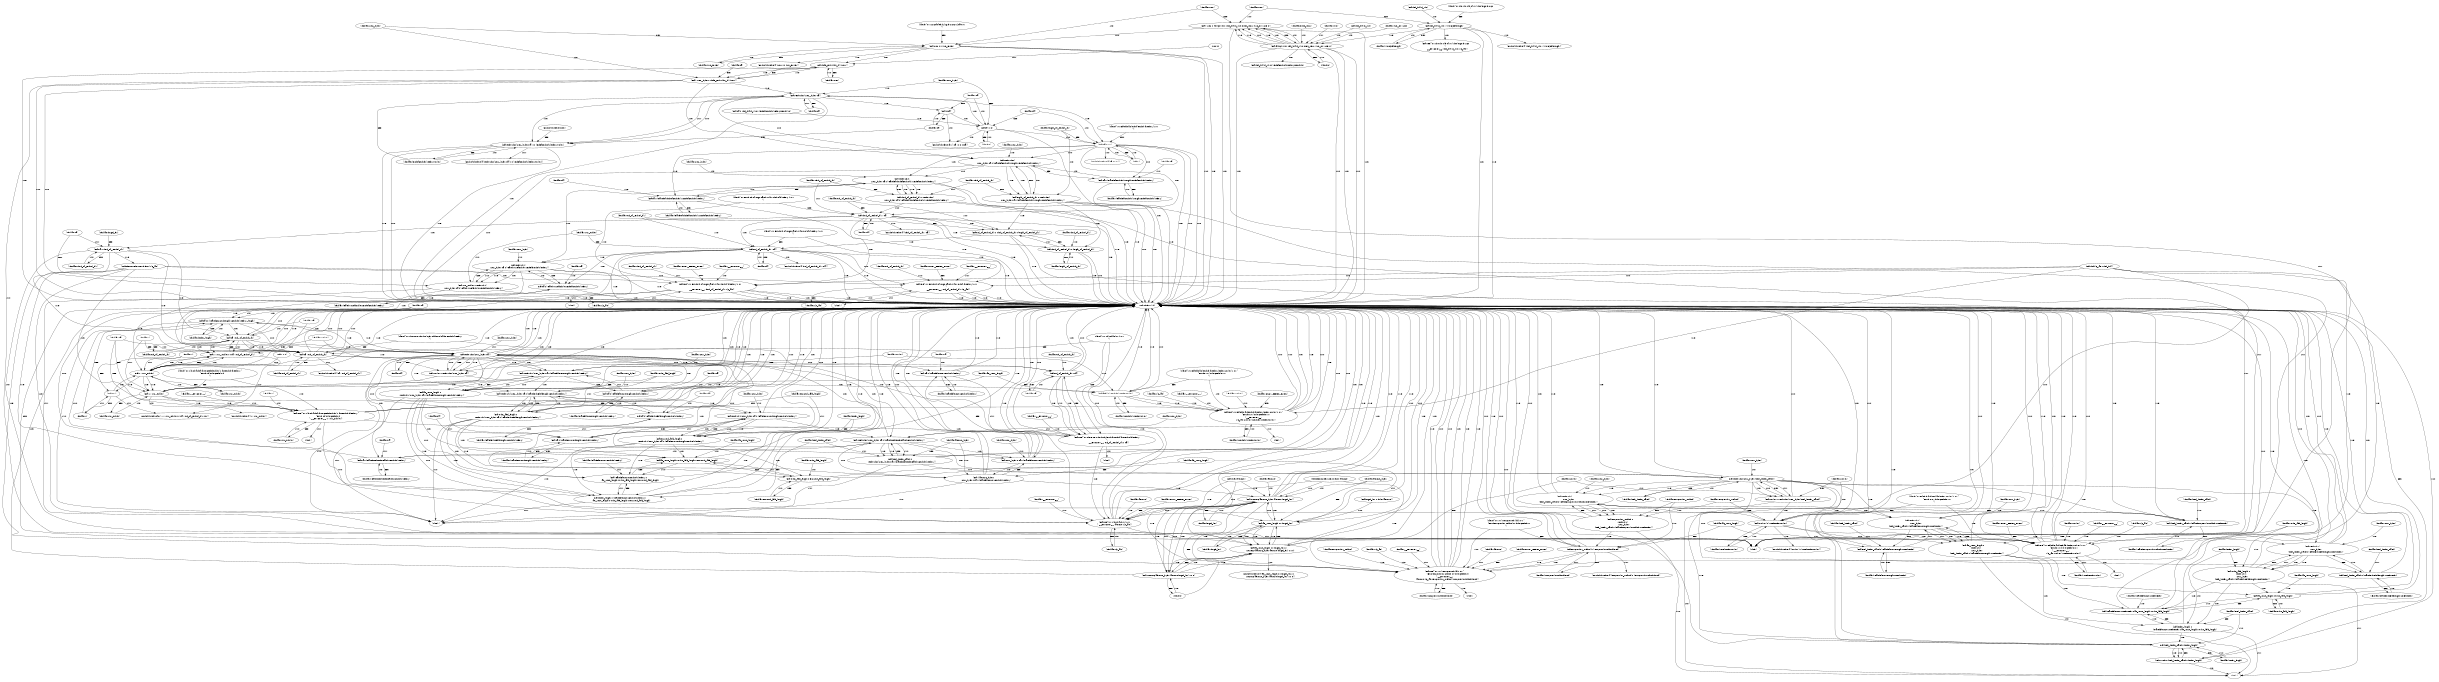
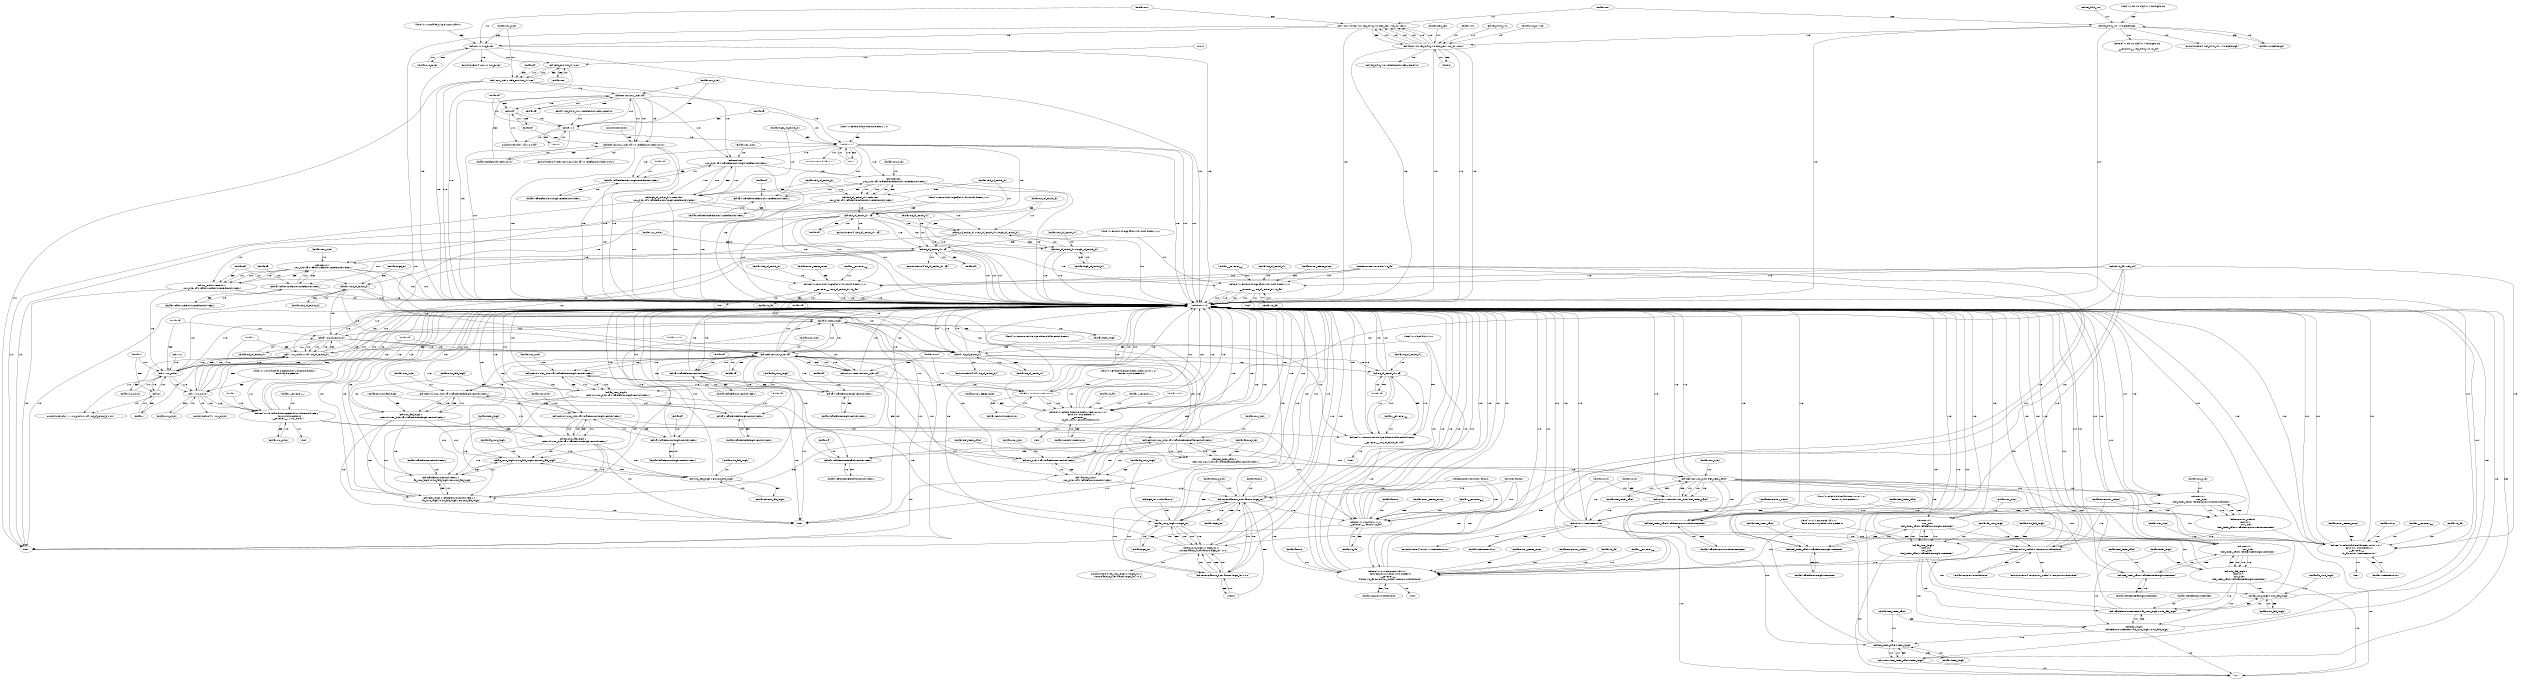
edge "(Call,off = start_of_central_dir)" -> "(MethodParameterIn,const char* zip_file)": now "(Call,off = start_of_central_dir)" -> "(MethodReturn,int)"
node "(Call,off += kOffsetCommentLengthInCentralDirectory_length)": label "(Call,off += kOffsetCommentLengthInCentralDirectory_length)" -> "(Call,off += header_length)"
